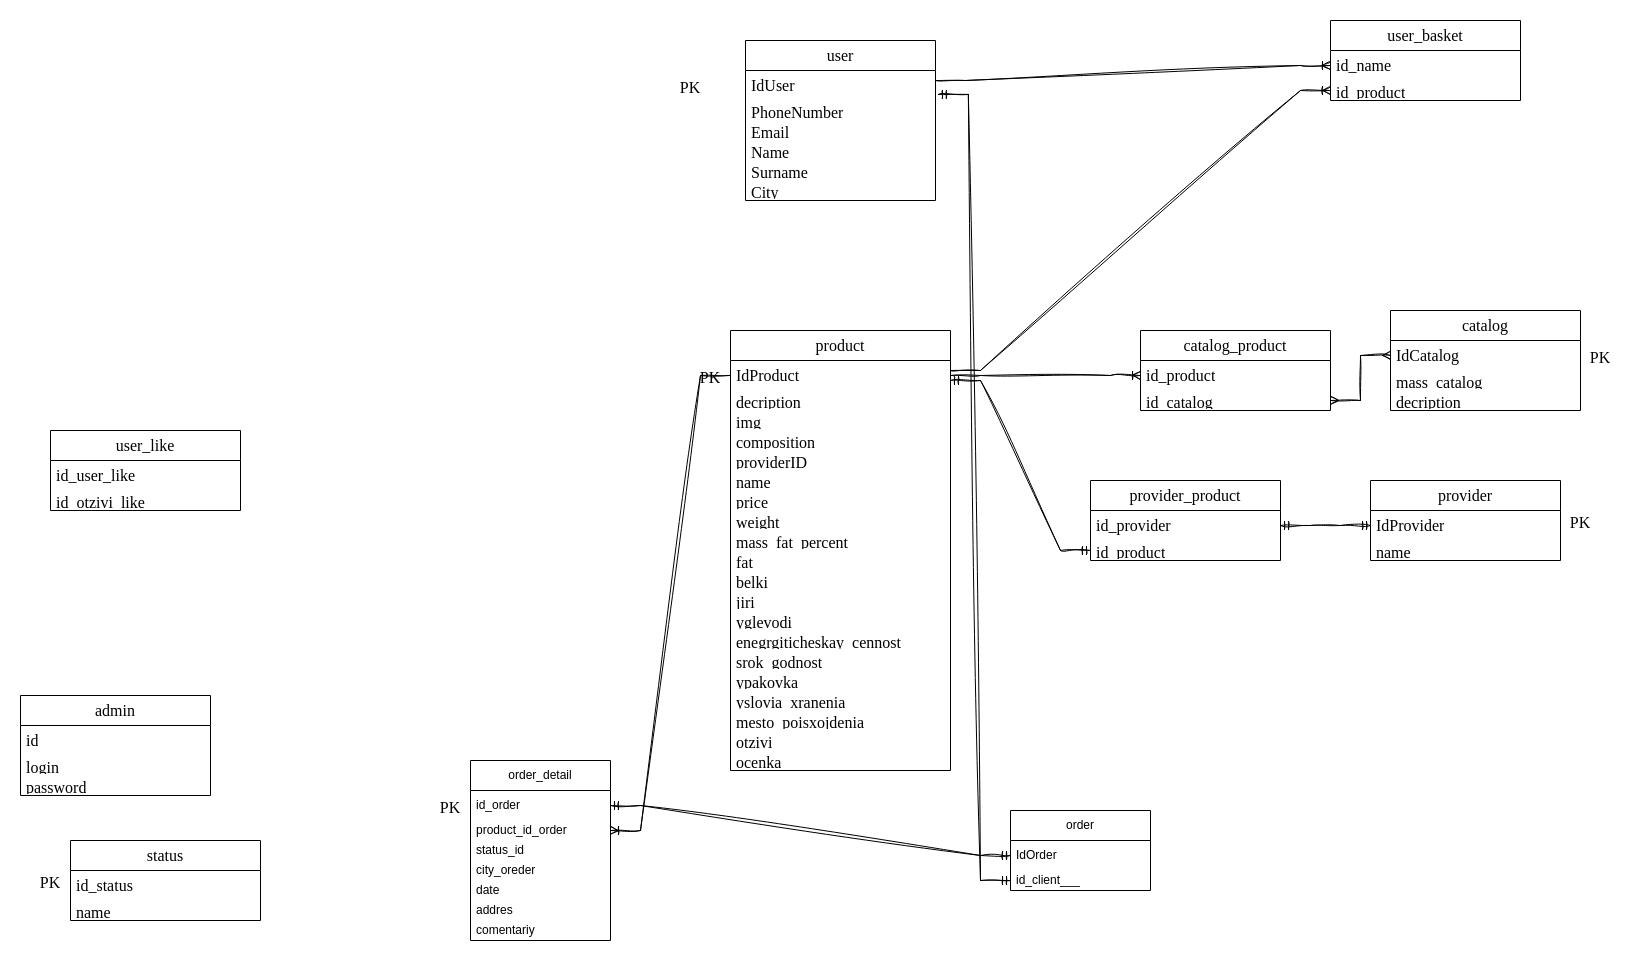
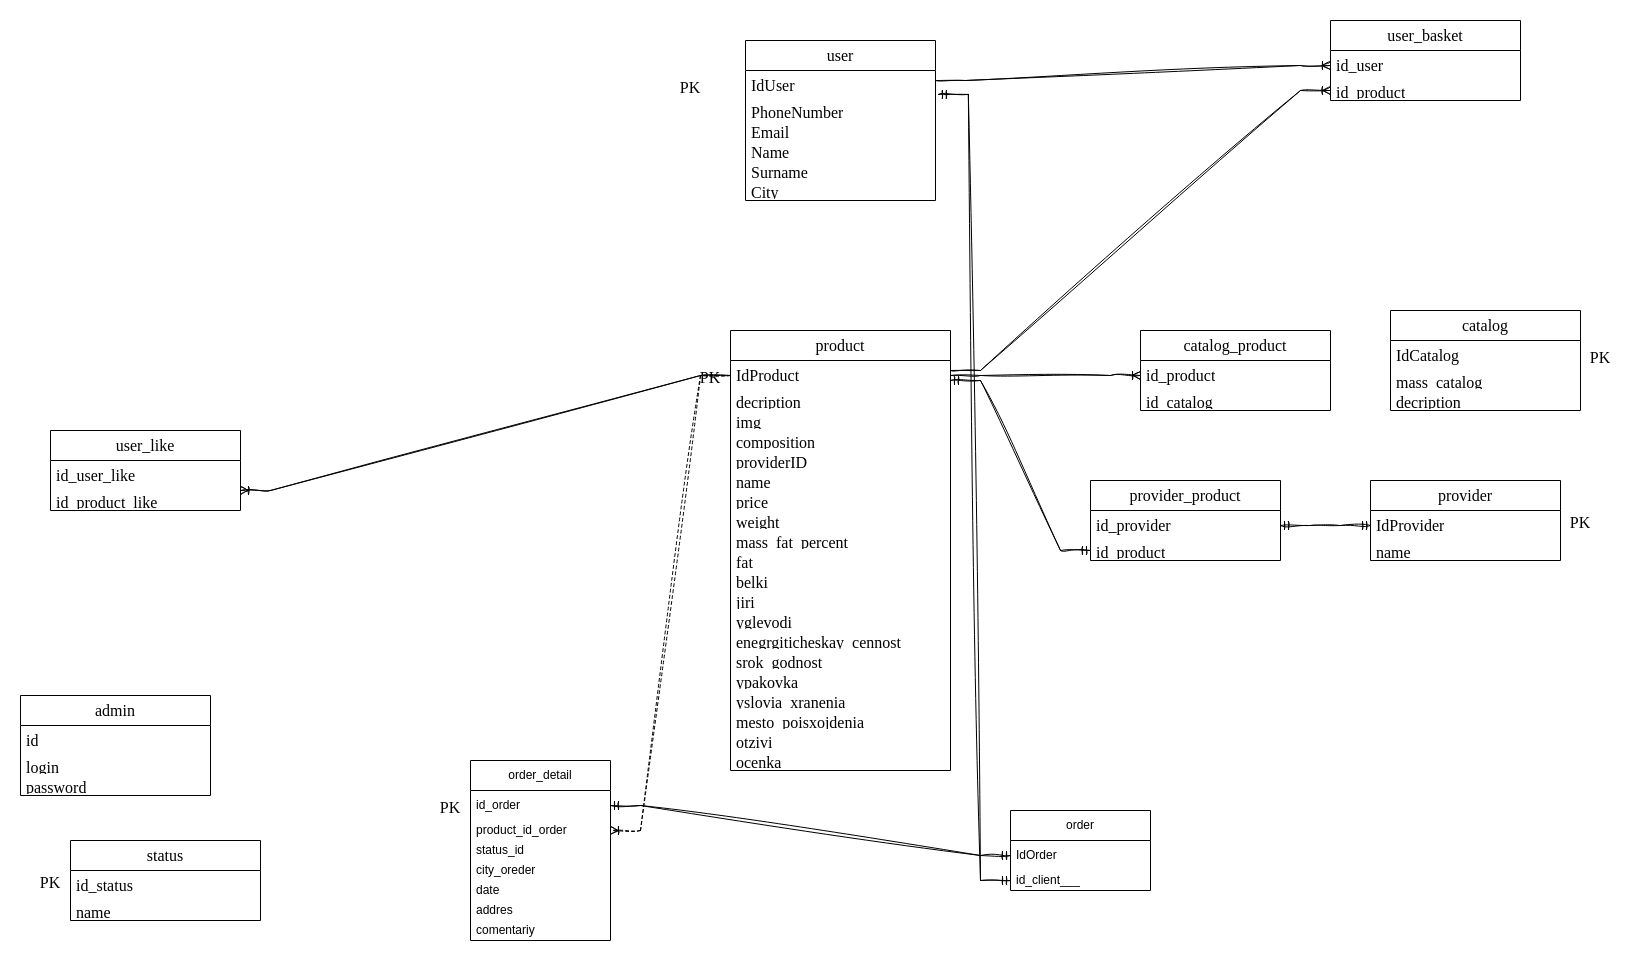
node "id_name": label "id_name" -> "id_user"
edge "IdCatalog" -- "id_catalog": removed
edge "IdProduct" -> "user_like": added
node "id_otzivi_like": label "id_otzivi_like" -> "id_product_like"
edge "IdProduct" -> "product_id_order": style solid -> dashed
